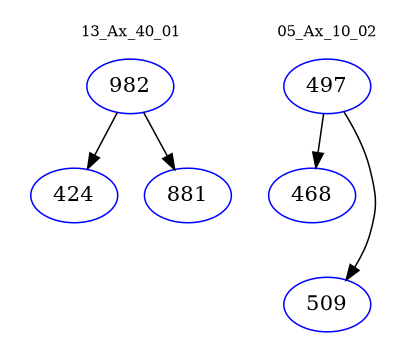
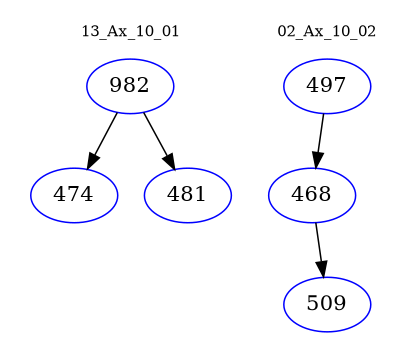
cluster "13_Ax_40_01": label "13_Ax_40_01" -> "13_Ax_10_01"
cluster "05_Ax_10_02": label "05_Ax_10_02" -> "02_Ax_10_02"
edge "497" -> "509": now "468" -> "509"
node "424": label "424" -> "474"
node "881": label "881" -> "481"
